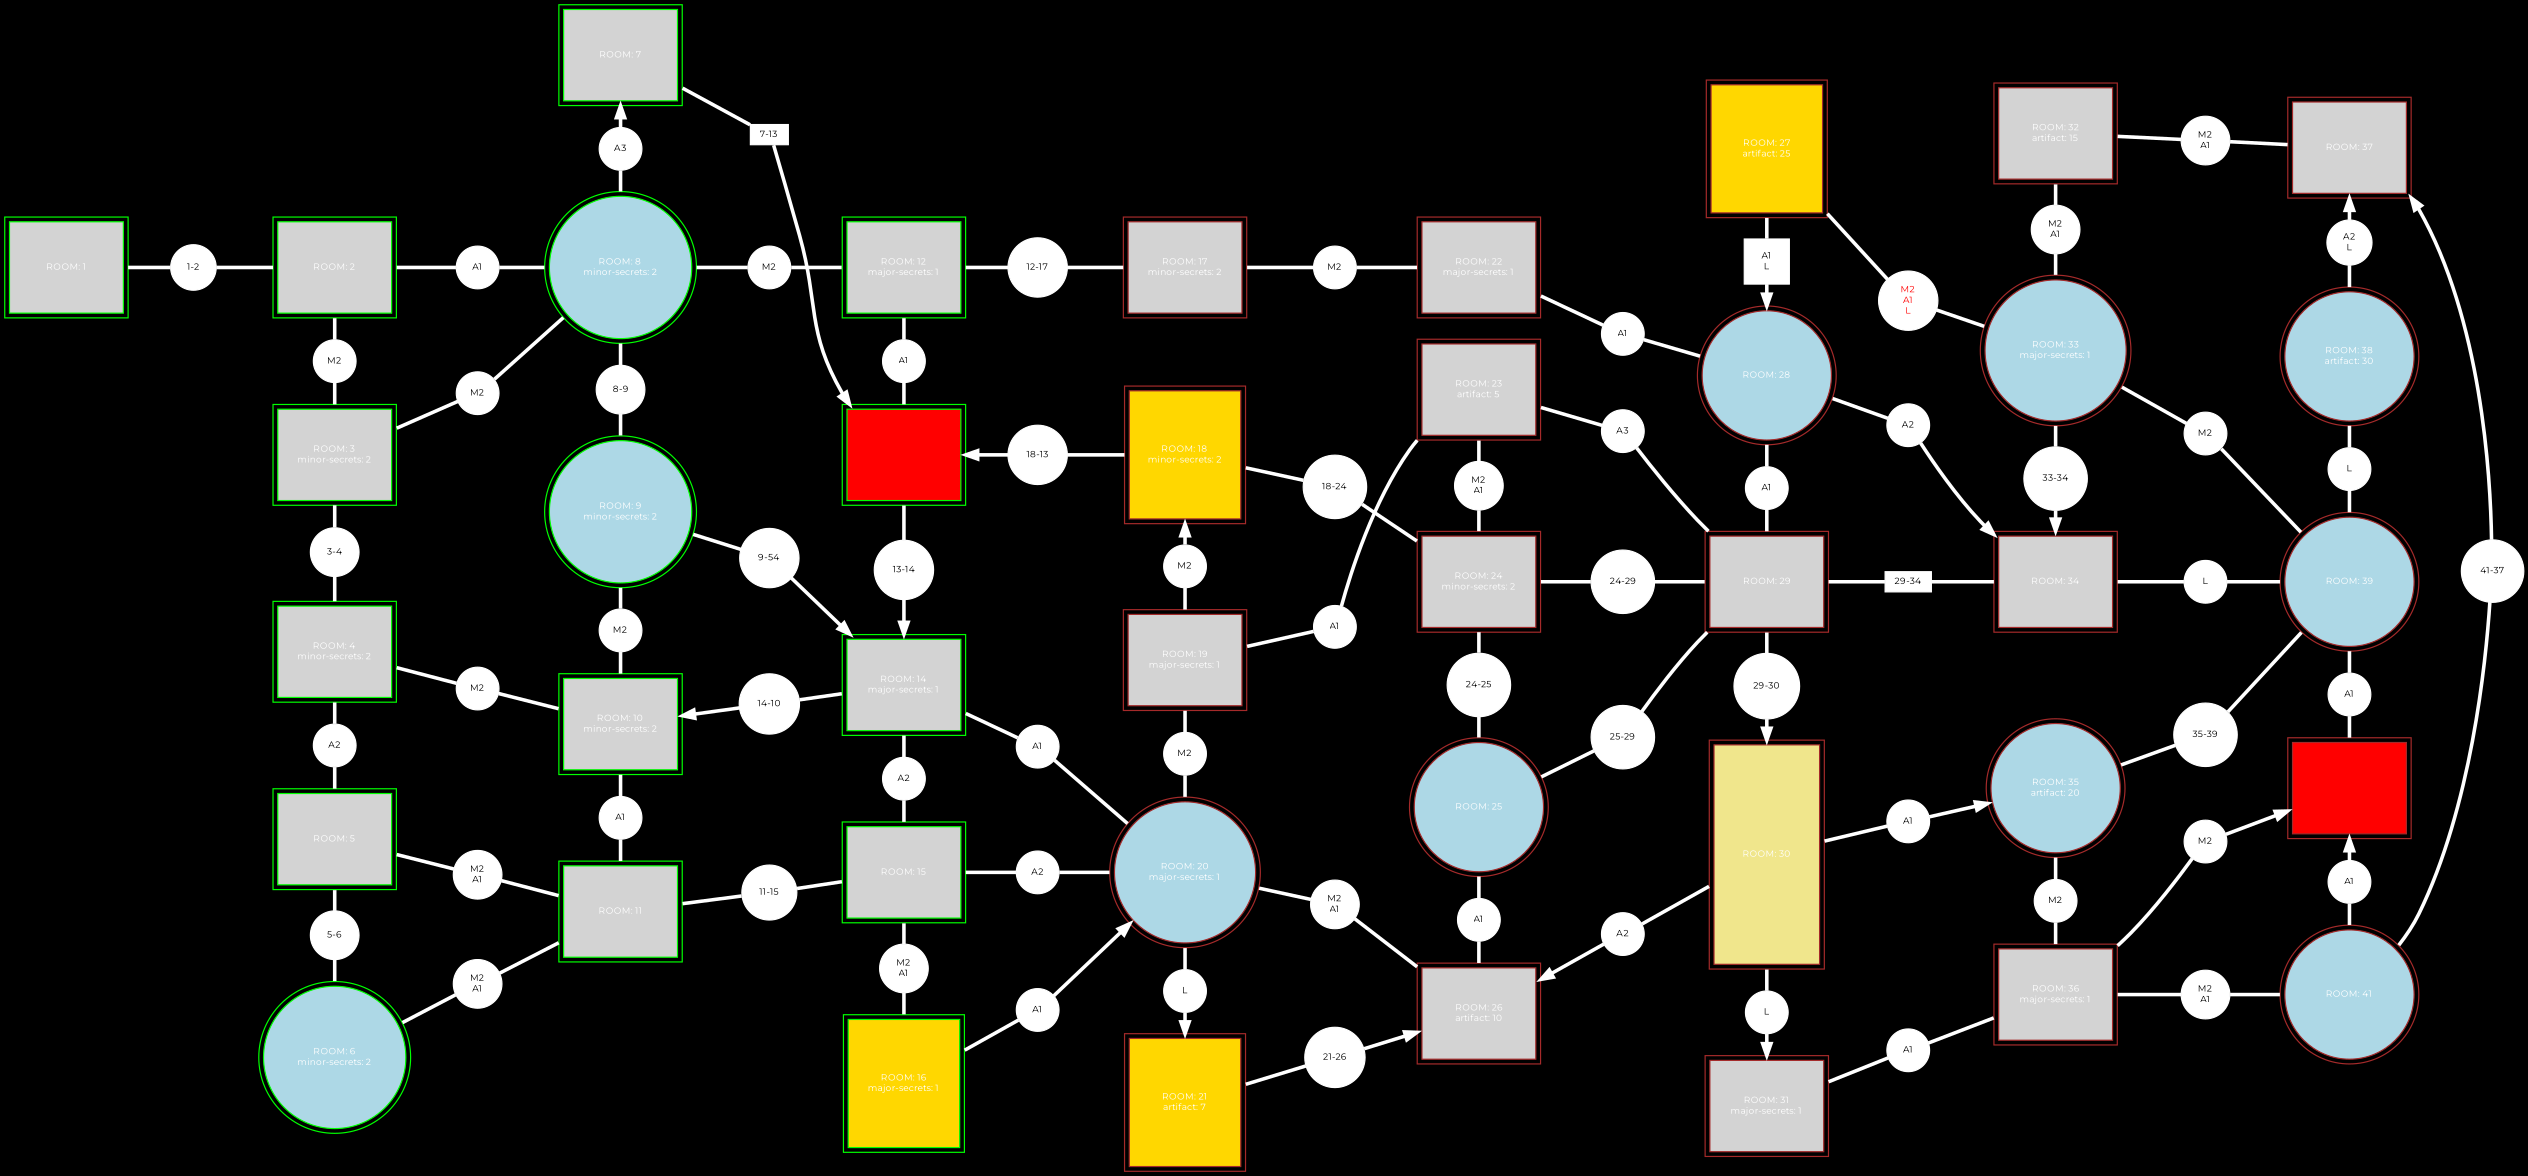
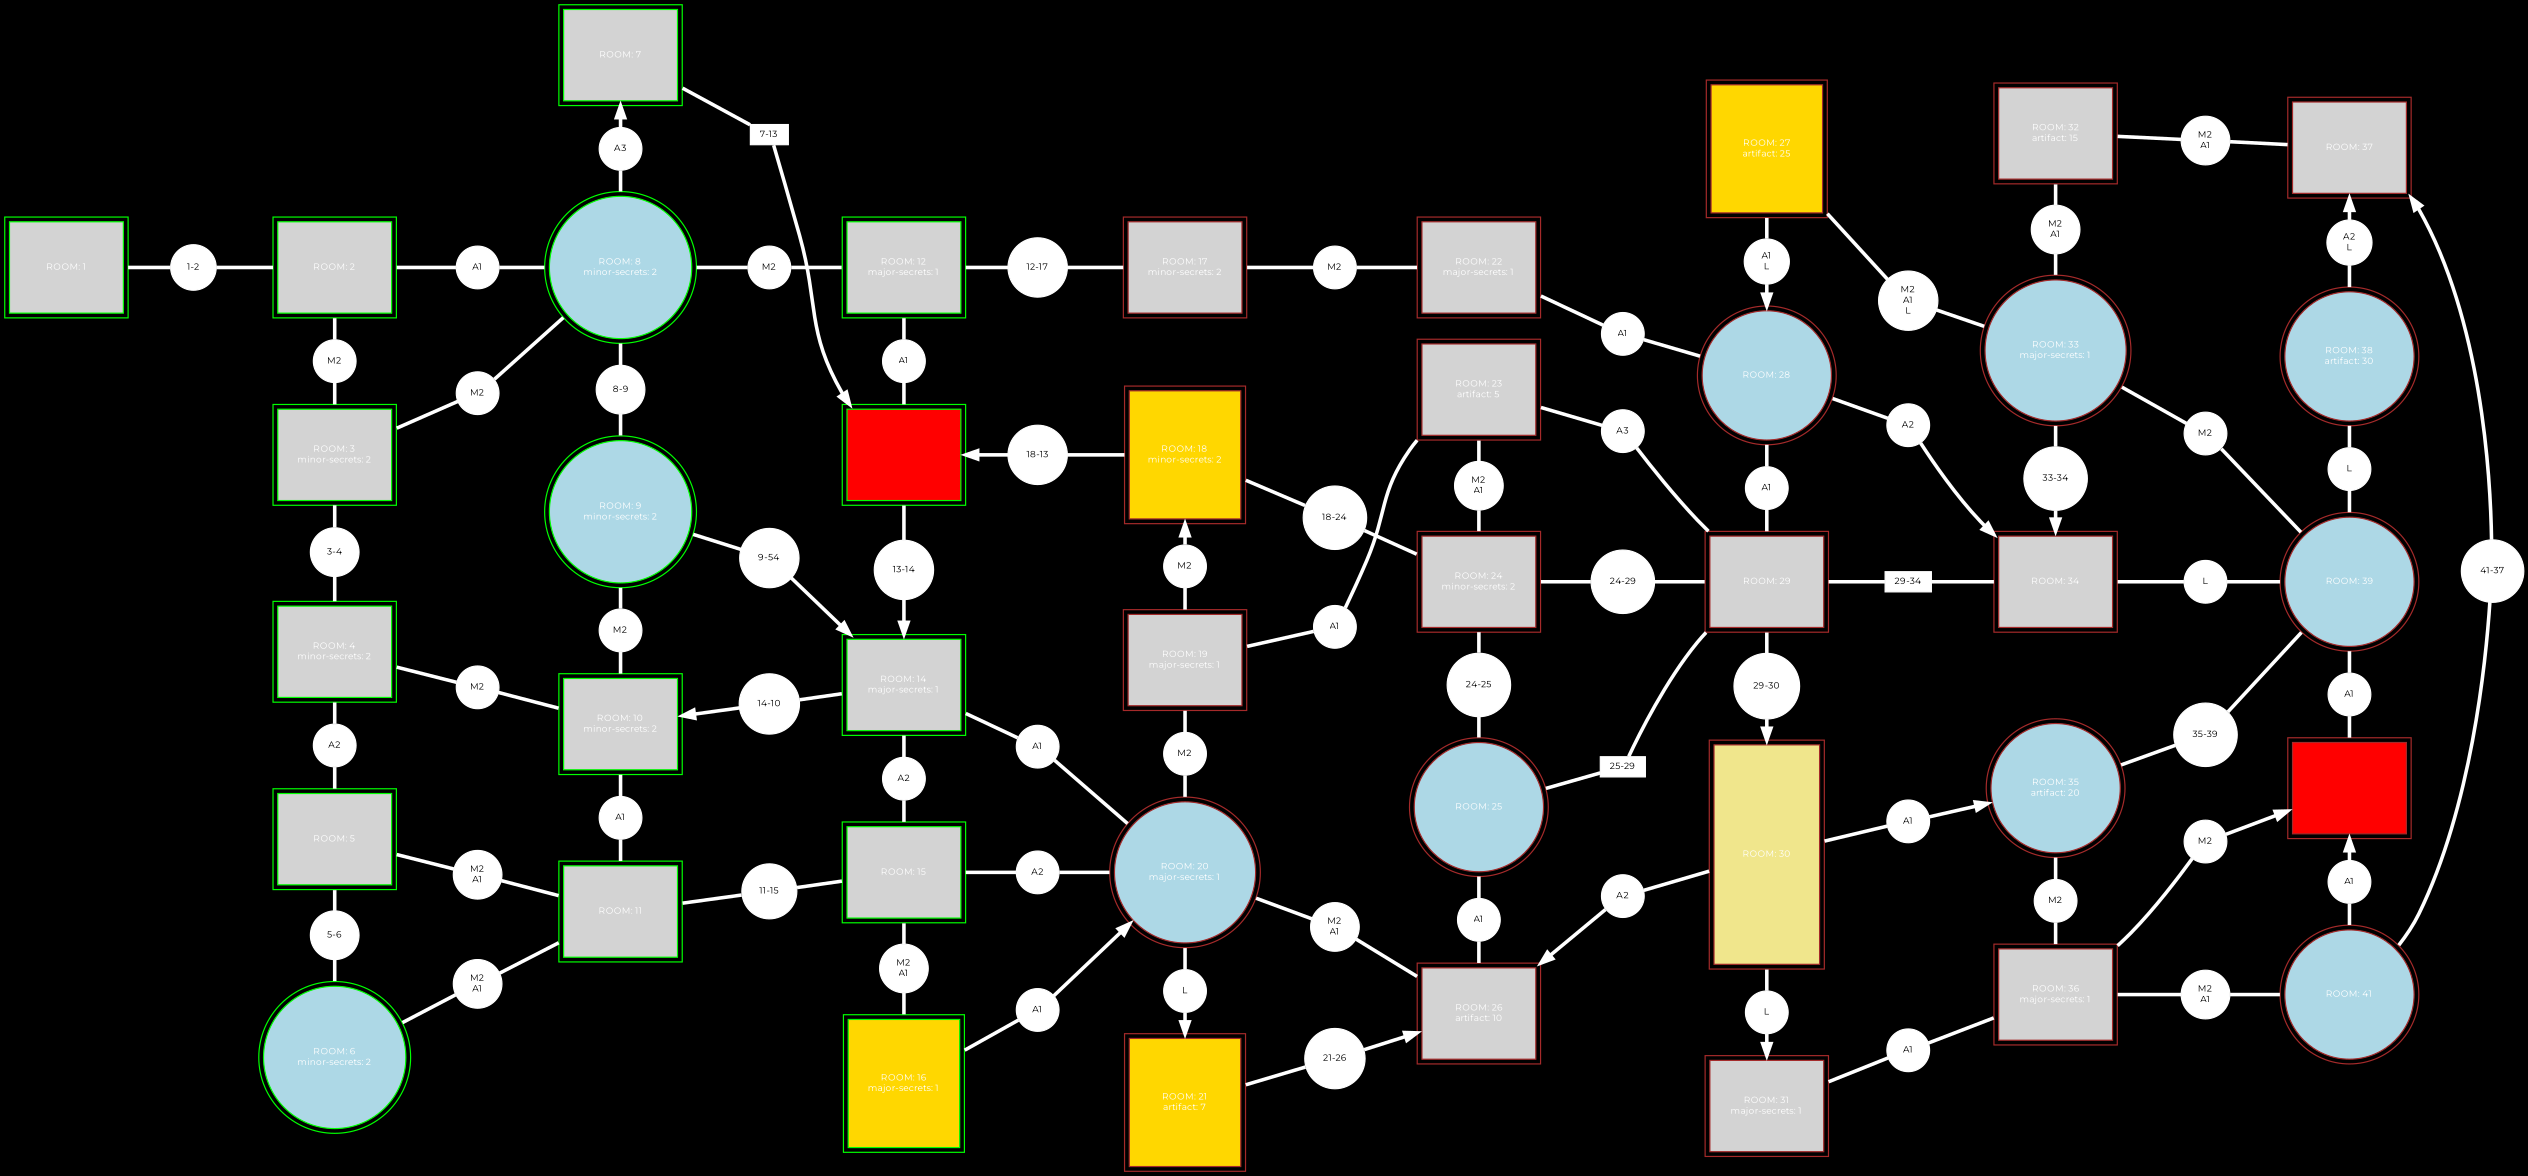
node "A1 L": shape box -> circle
node "M2 A1 L": fontcolor red -> black
node "25-29": shape circle -> box
